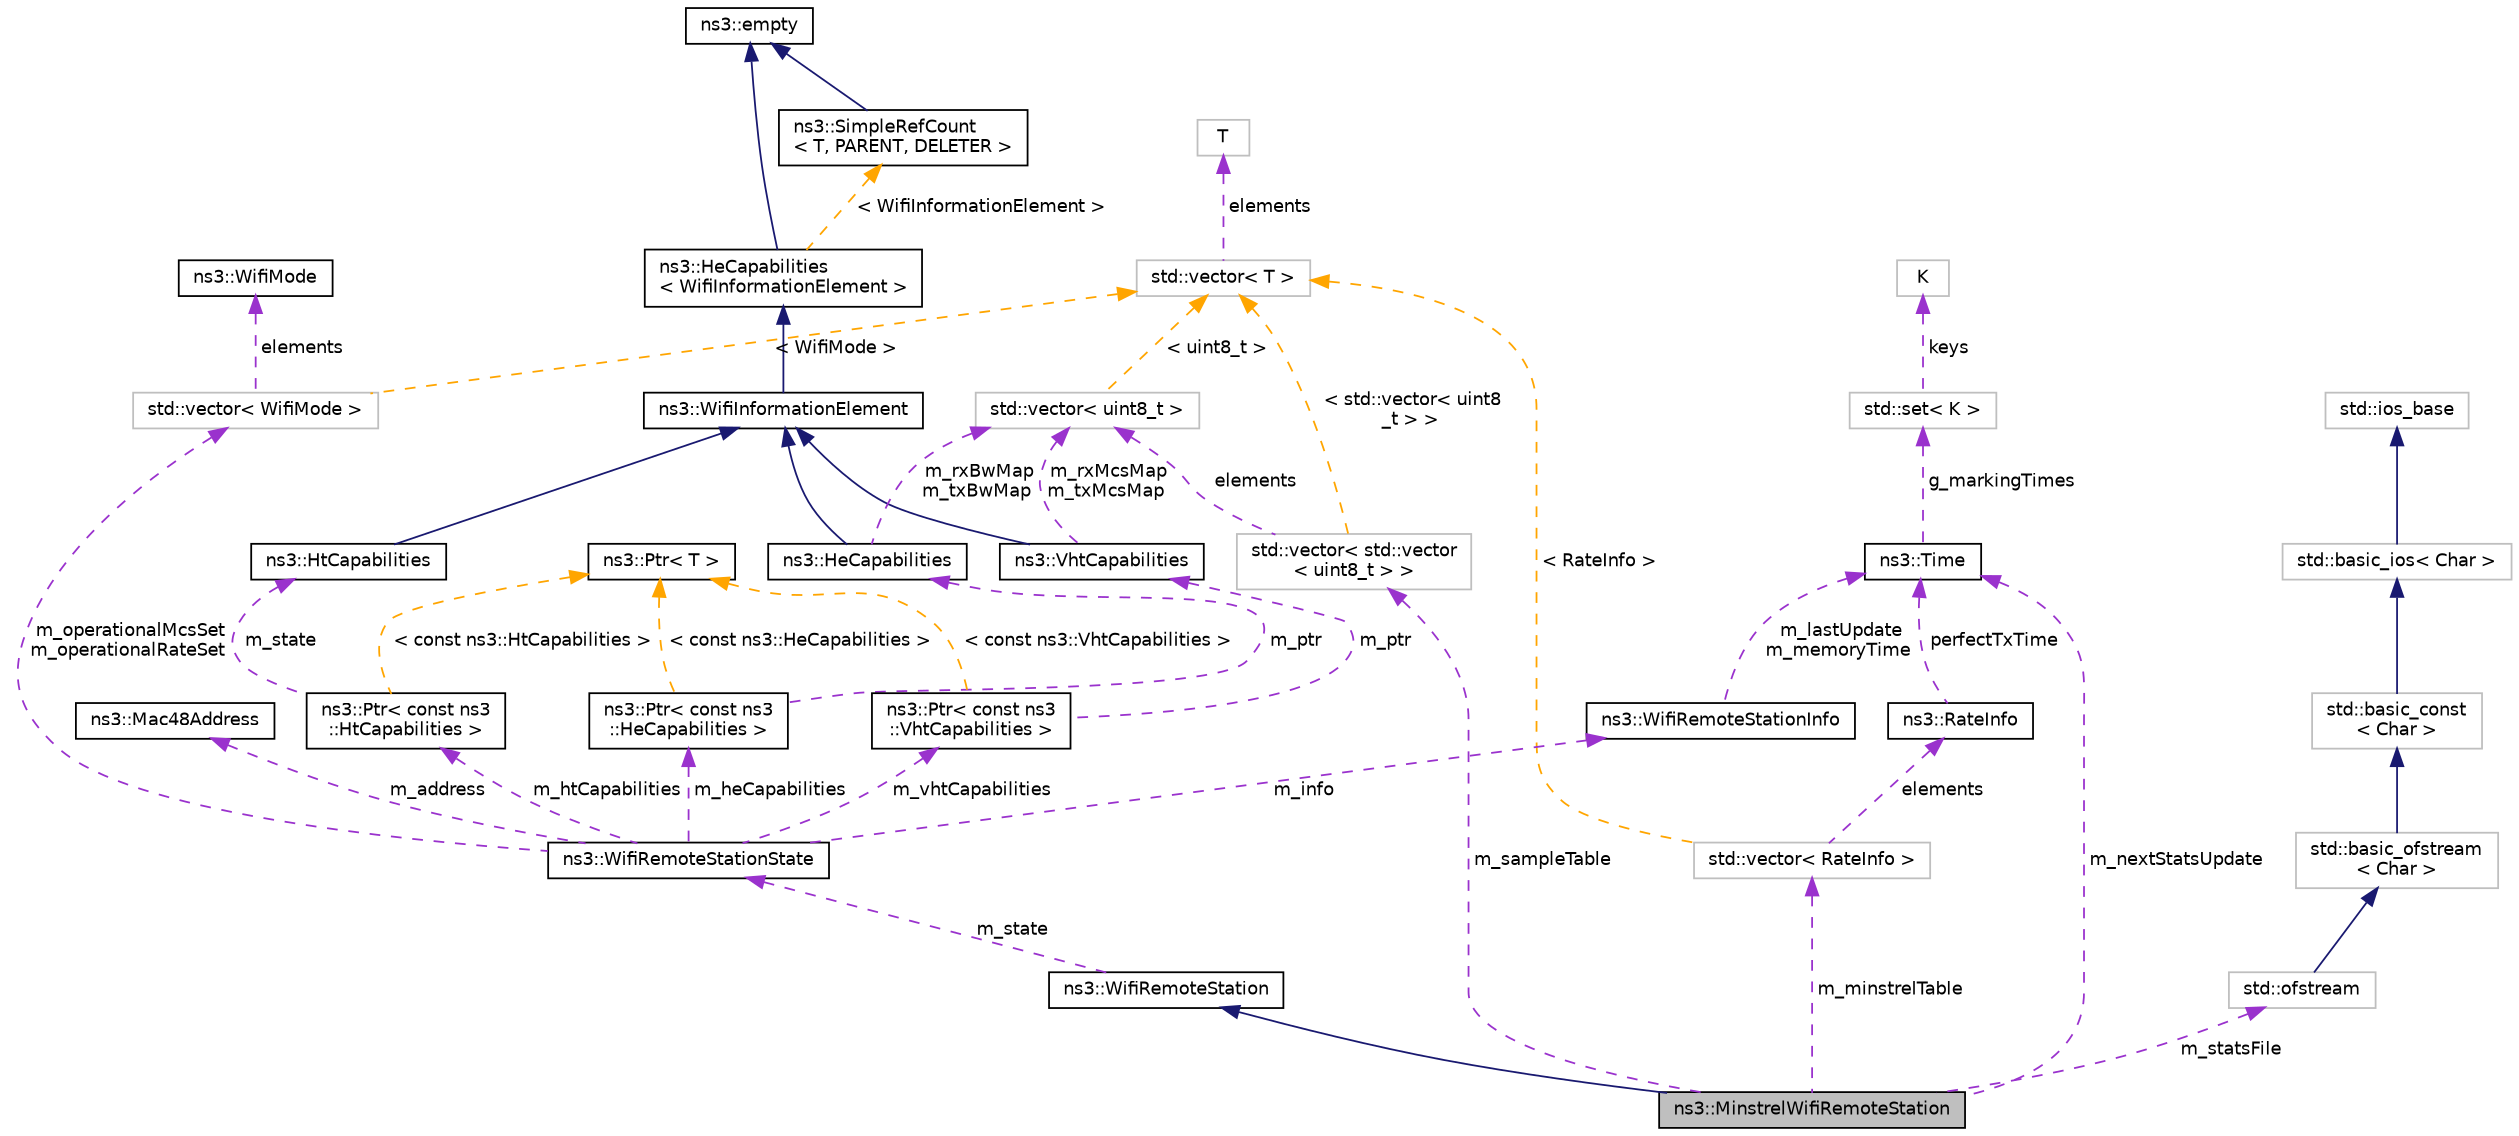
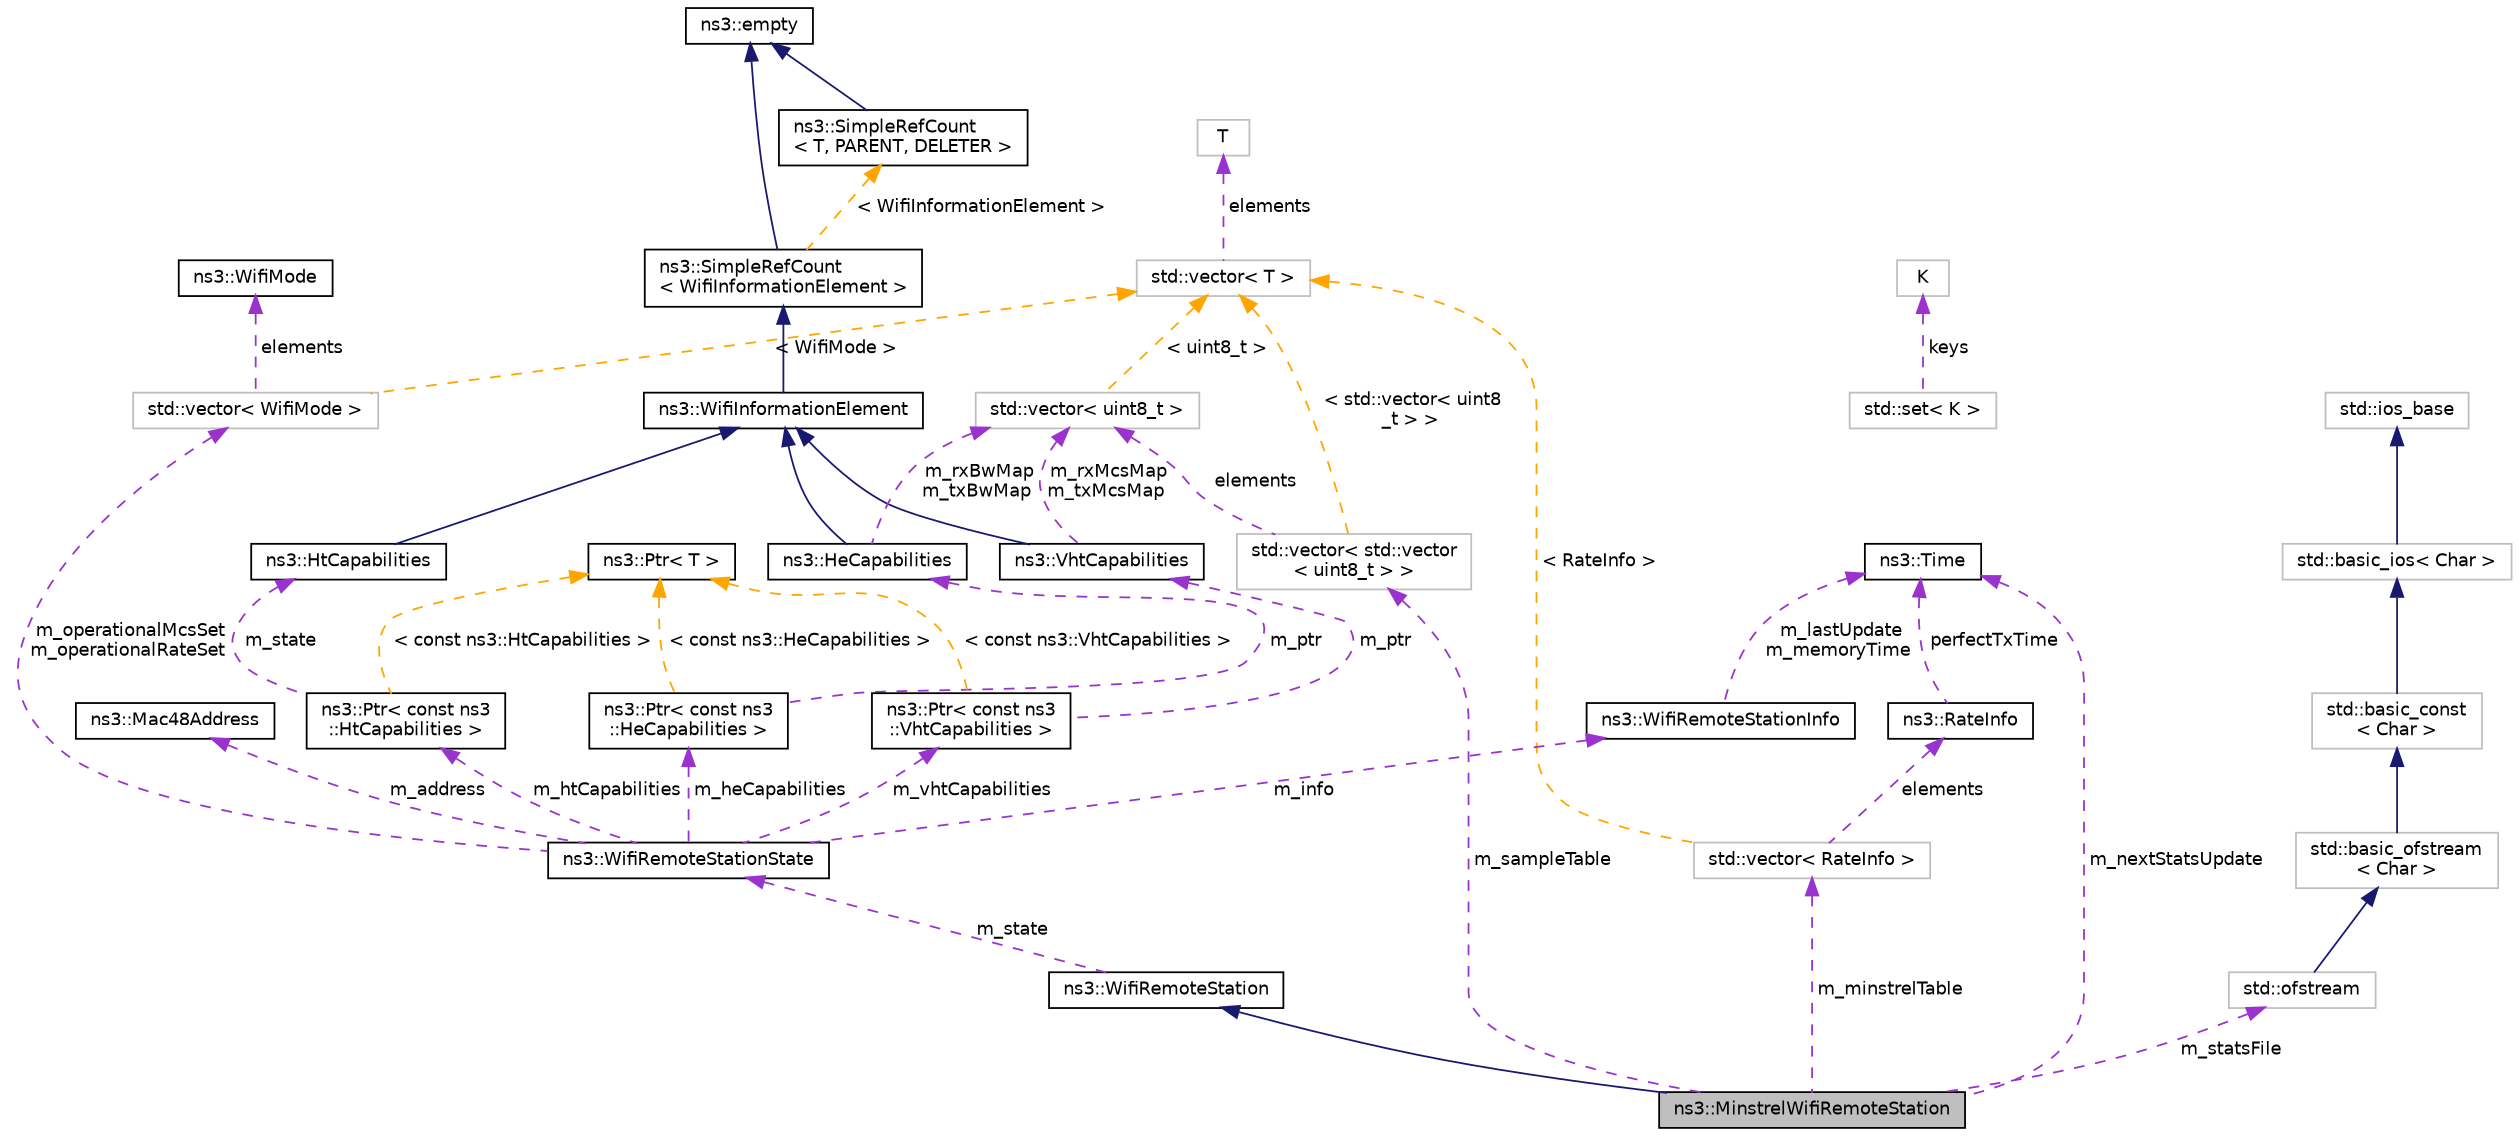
node "ns3::HeCapabilities < WifiInformationElement >": label "ns3::HeCapabilities < WifiInformationElement >" -> "ns3::SimpleRefCount < WifiInformationElement >"
edge "ns3::Time" -> "std::set< K >": removed, label "g_markingTimes"
